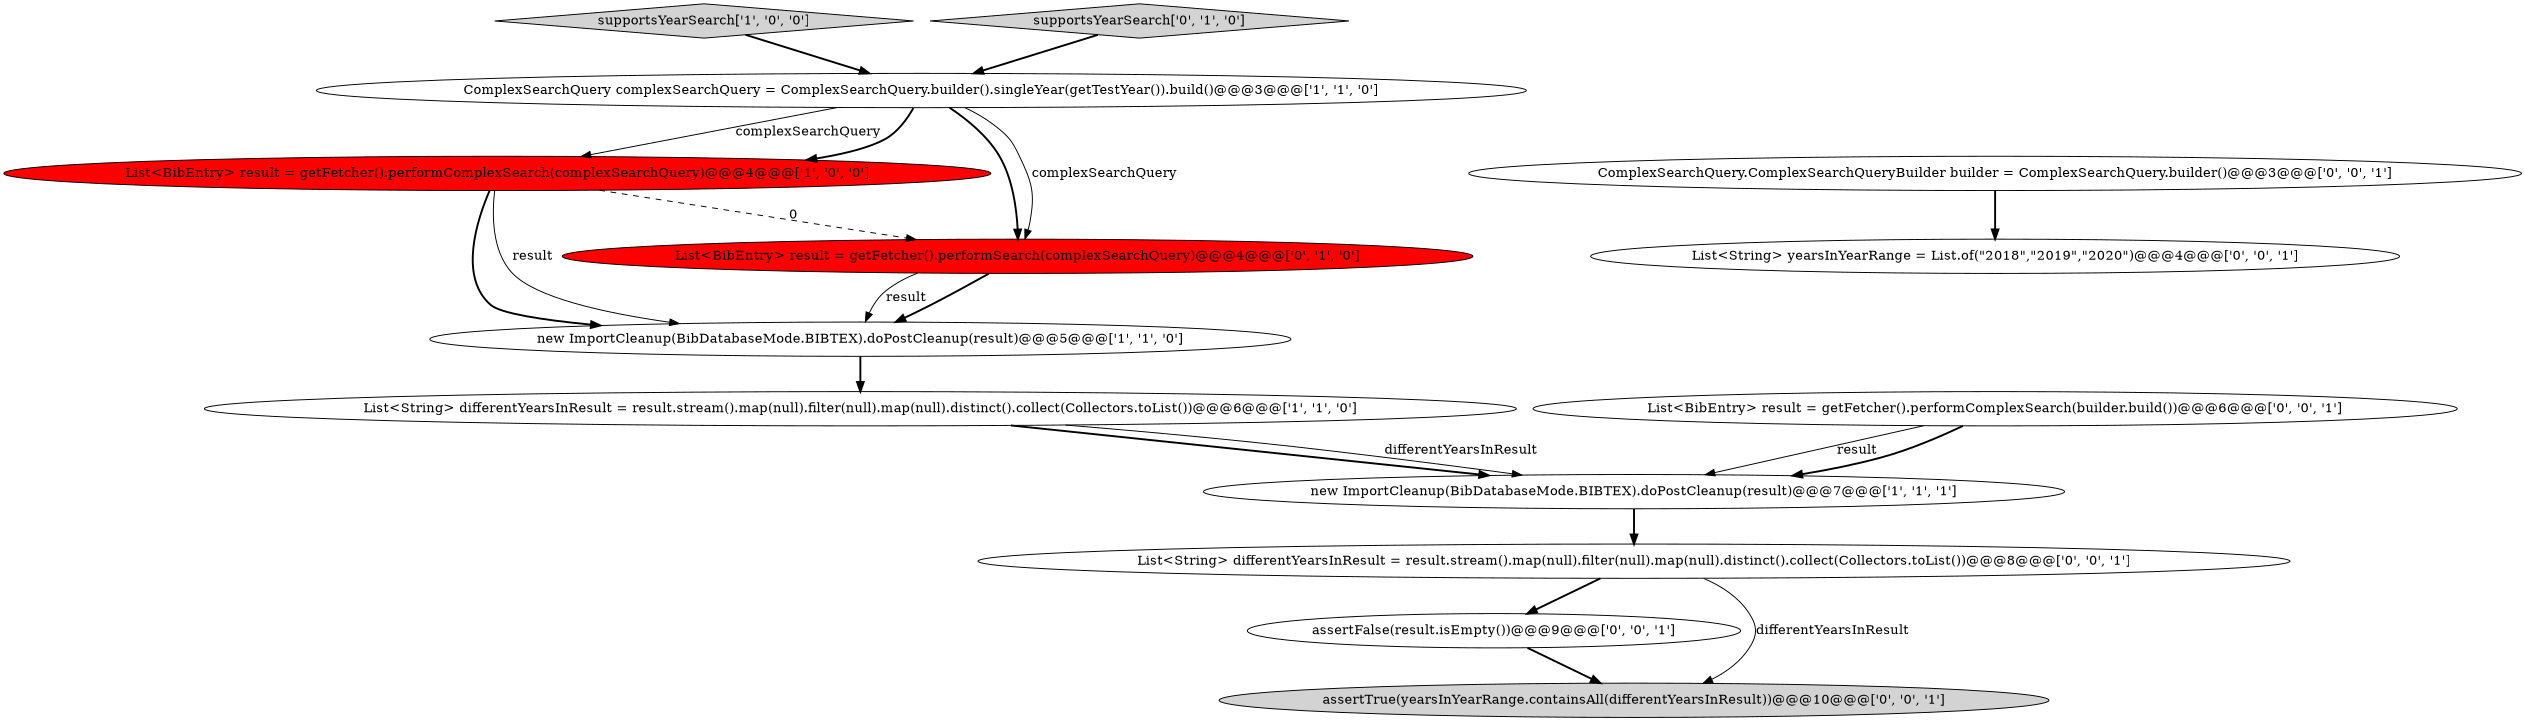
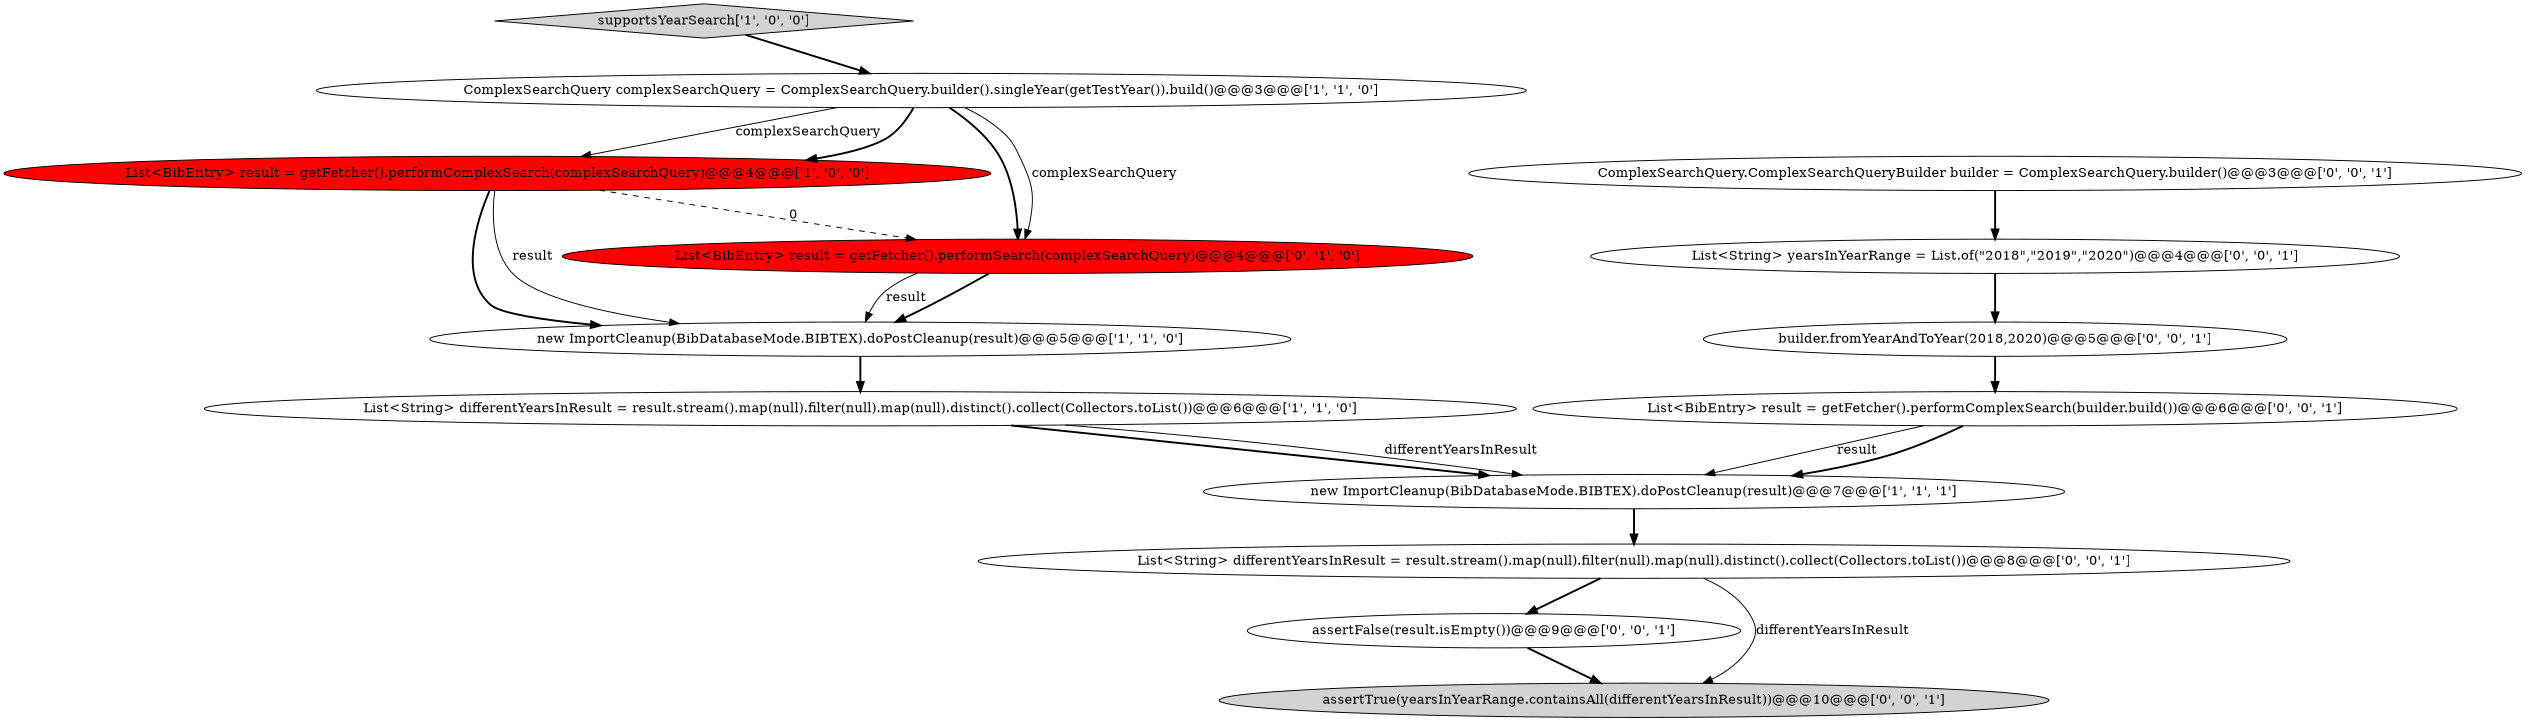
node "supportsYearSearch['0', '1', '0']": removed
node "builder.fromYearAndToYear(2018,2020)@@@5@@@['0', '0', '1']": added
